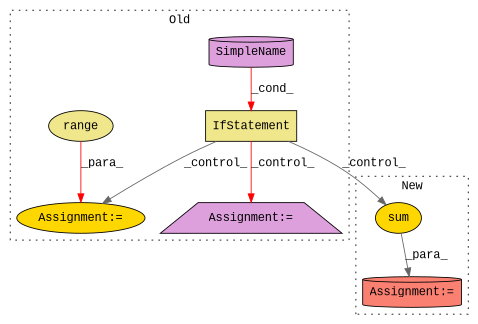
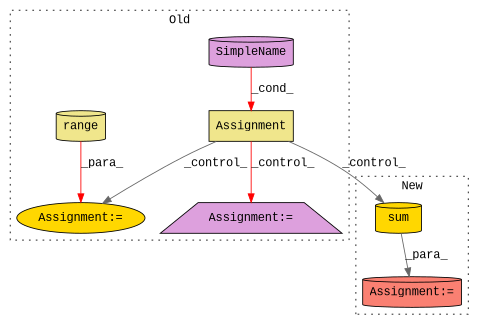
node "range": shape ellipse -> cylinder
node "IfStatement": label "IfStatement" -> "Assignment"
node "sum": shape ellipse -> cylinder
